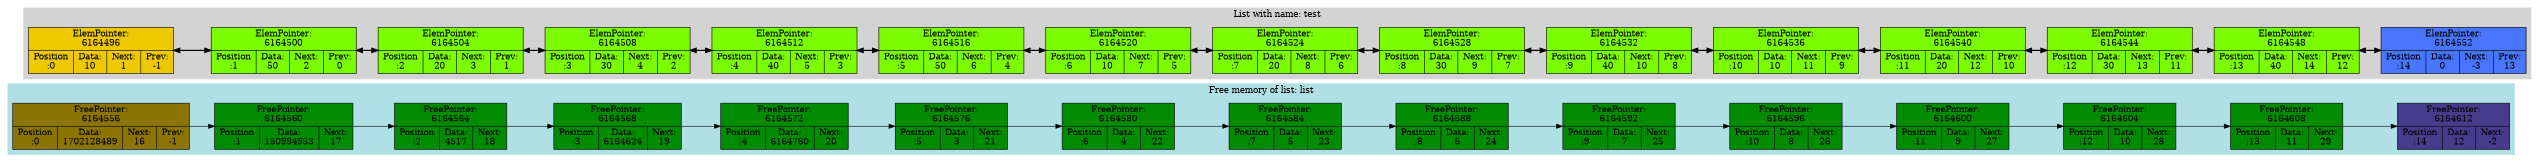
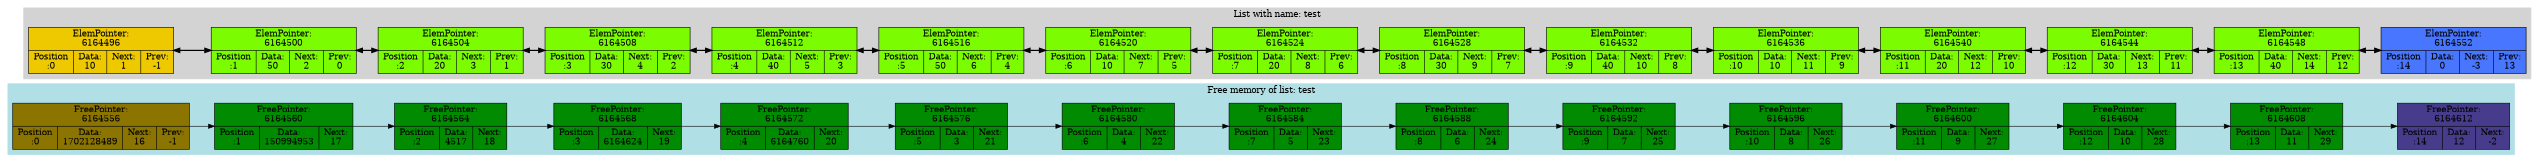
cluster "Free memory of list: list": label "Free memory of list: list" -> "Free memory of list: test"
